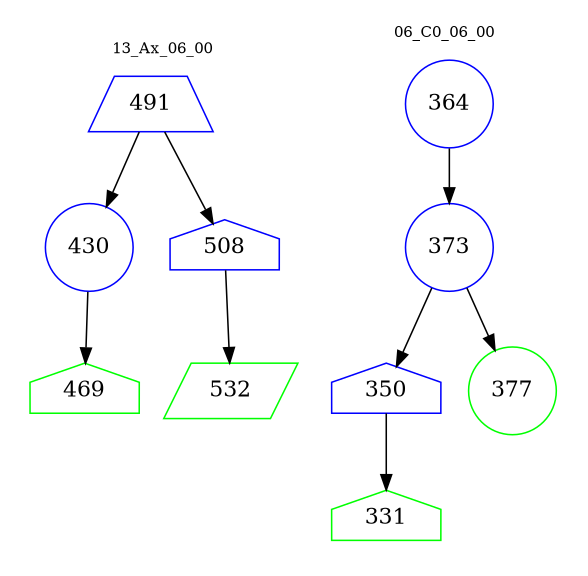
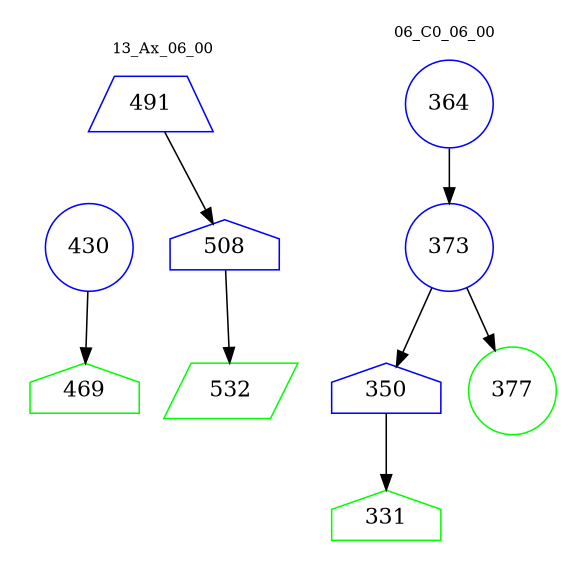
edge "491" -> "430": removed
